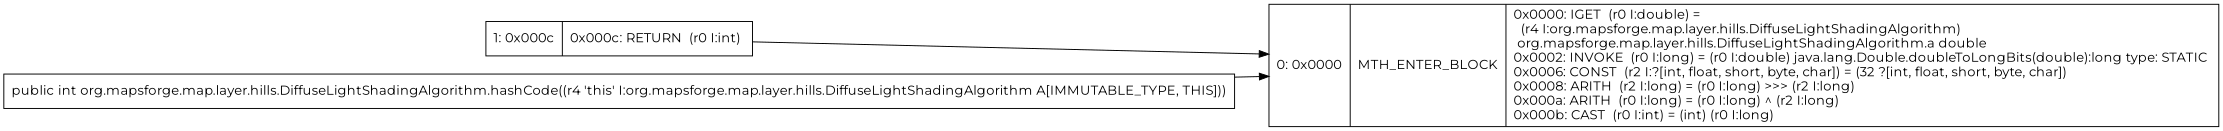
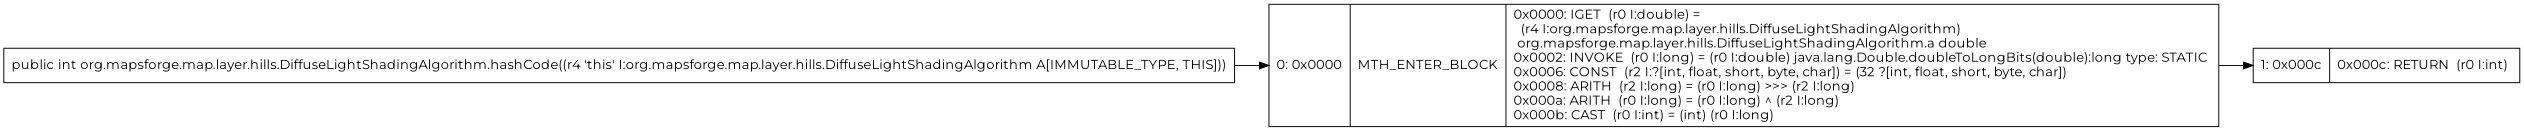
edge "1: 0x000c" -> "0: 0x0000": reversed
